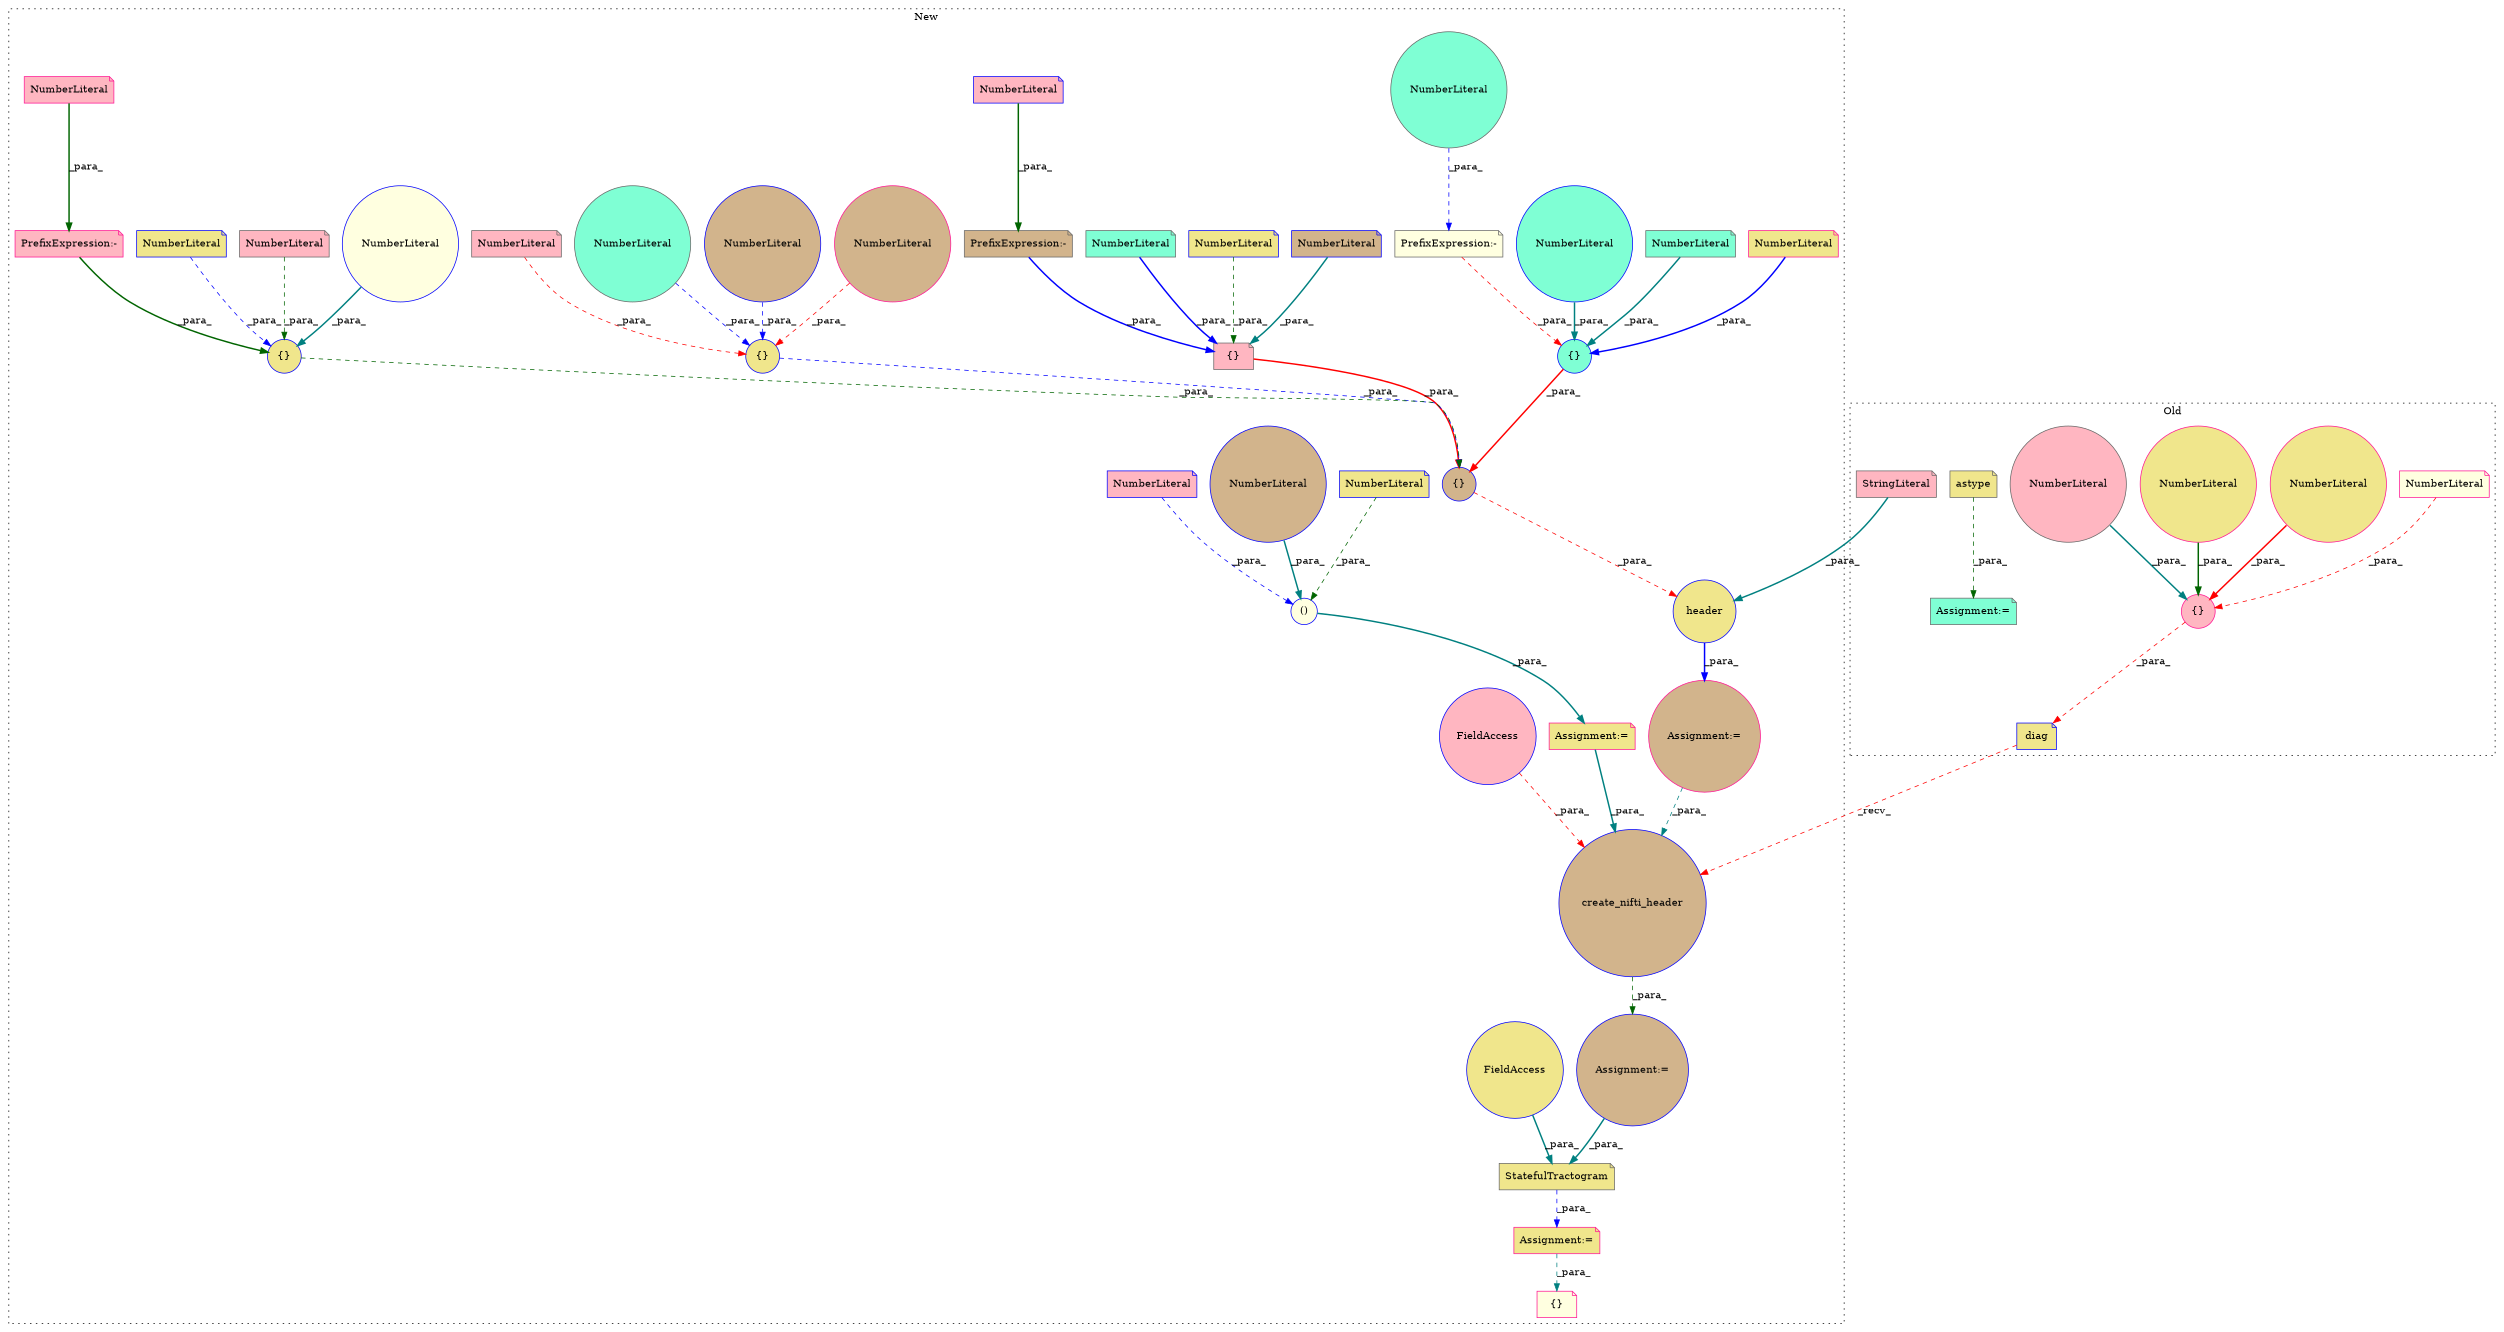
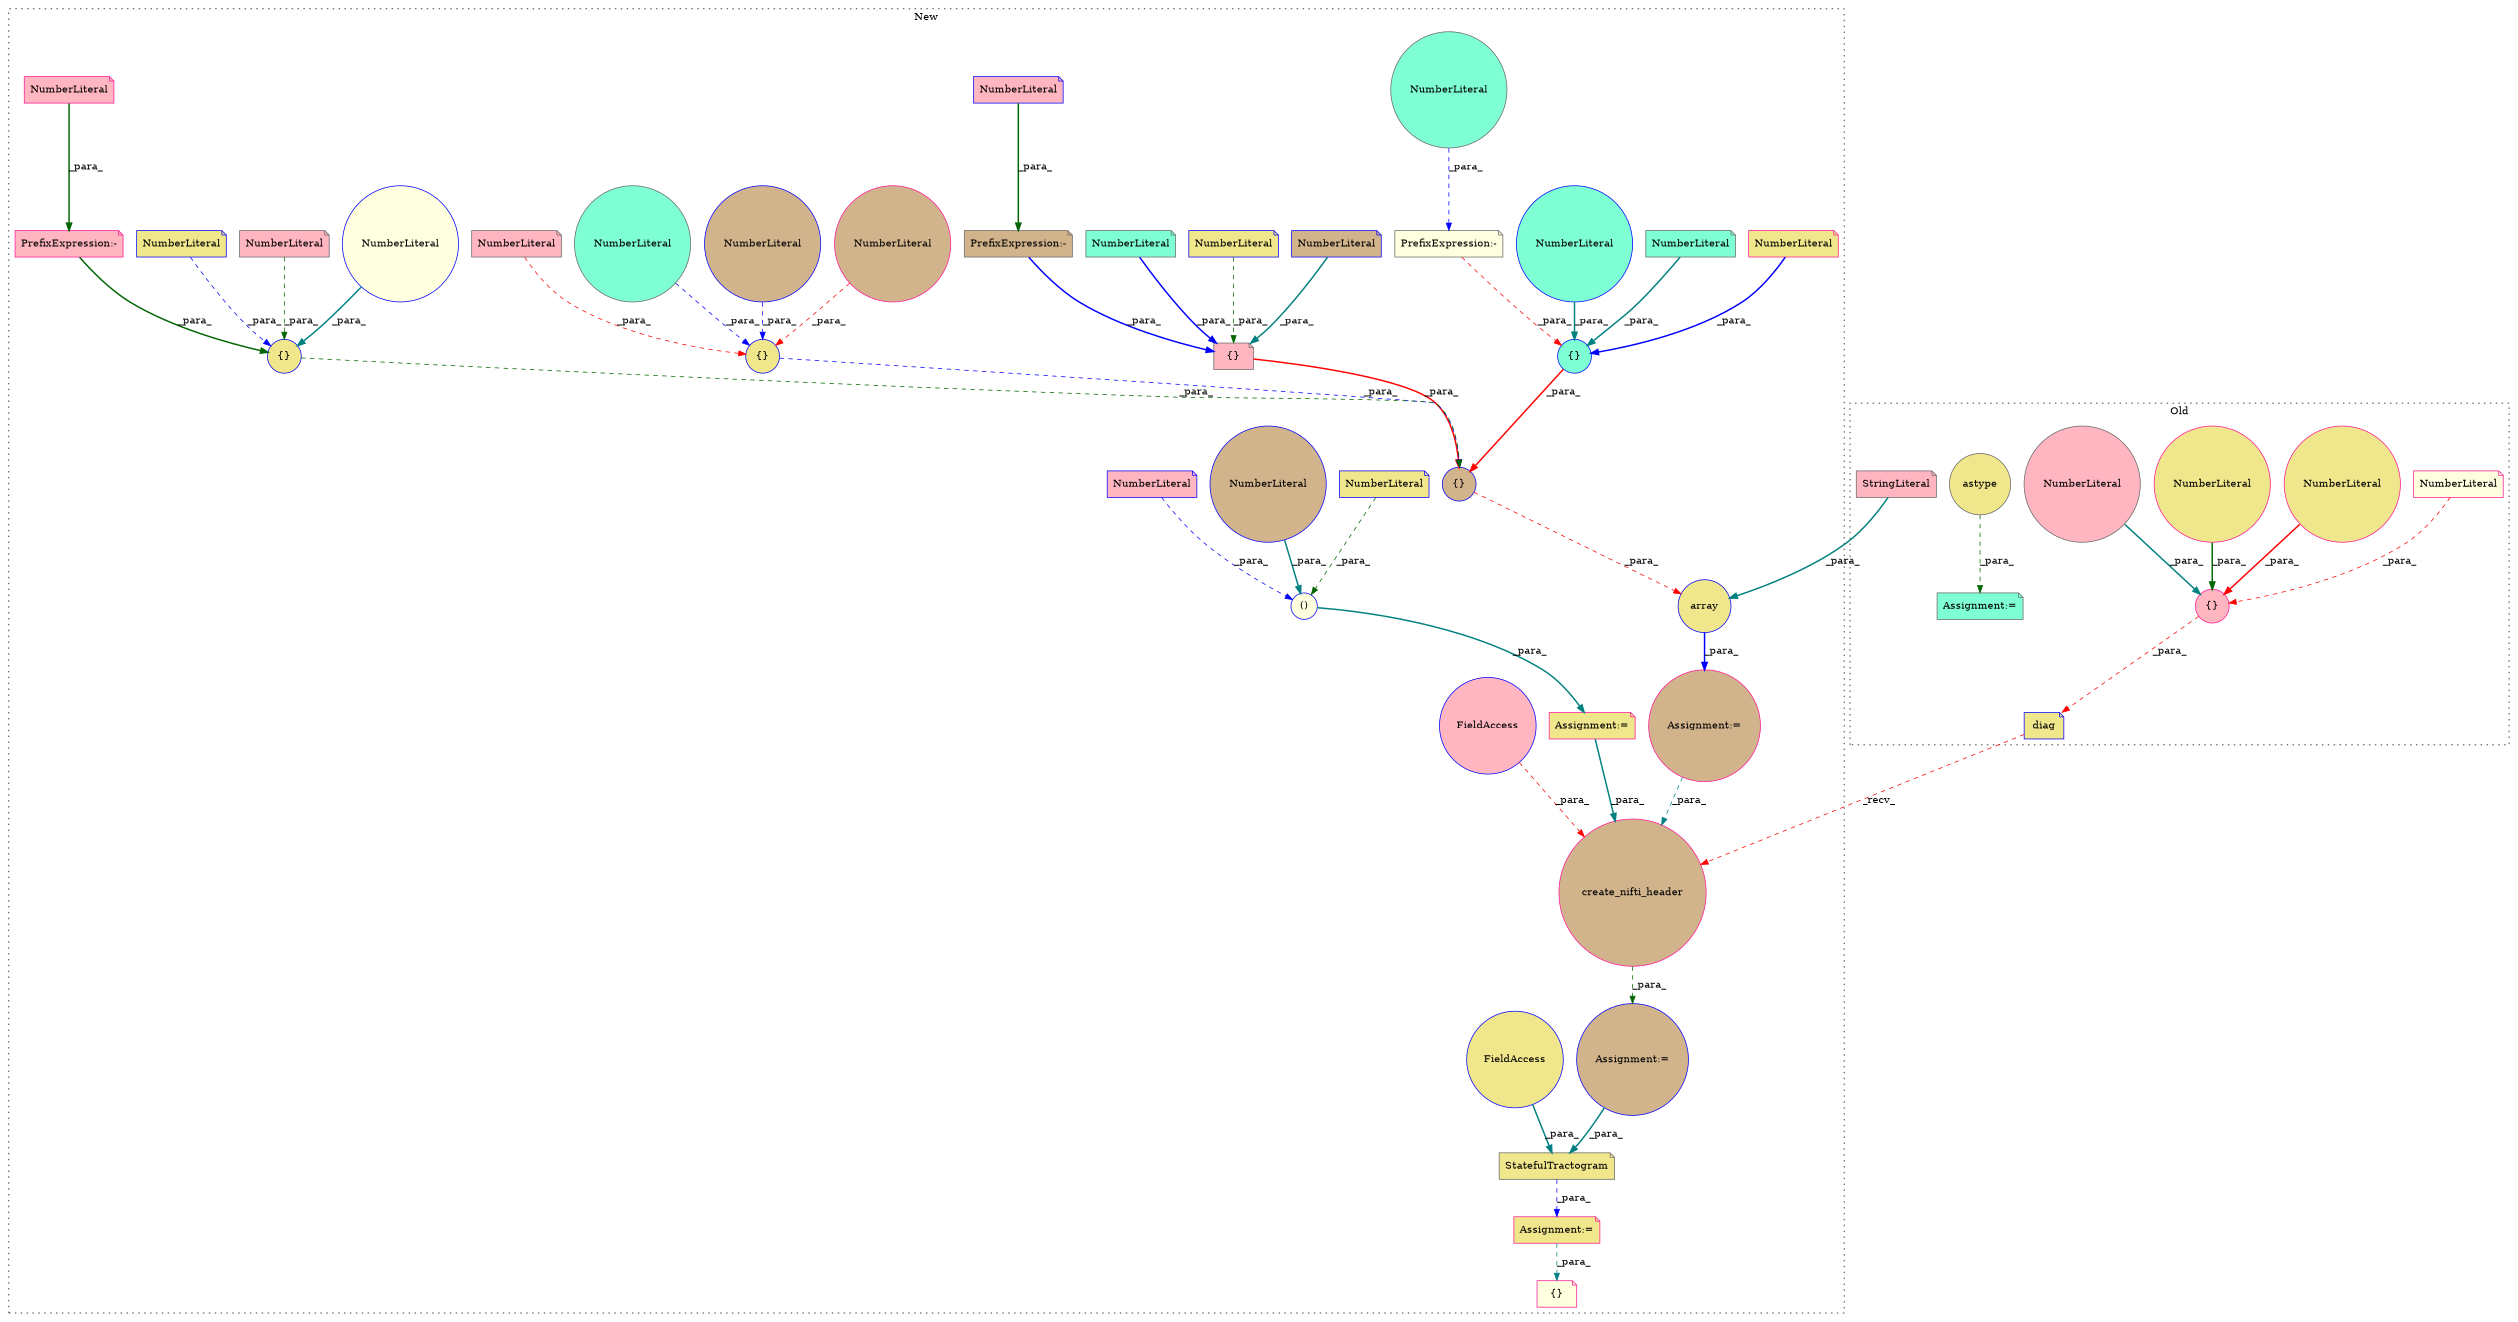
node "astype": shape note -> circle
node "header": label "header" -> "array"
node "create_nifti_header": color blue -> deeppink
